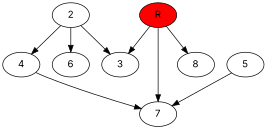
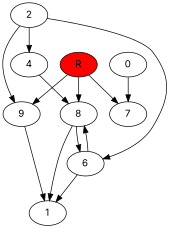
node "3": label "3" -> "9"
node "5": label "5" -> "0"
edge "4" -> "7": now "4" -> "8"
edge "8" -> "6": added
edge "6" -> "8": added
node "1": added
